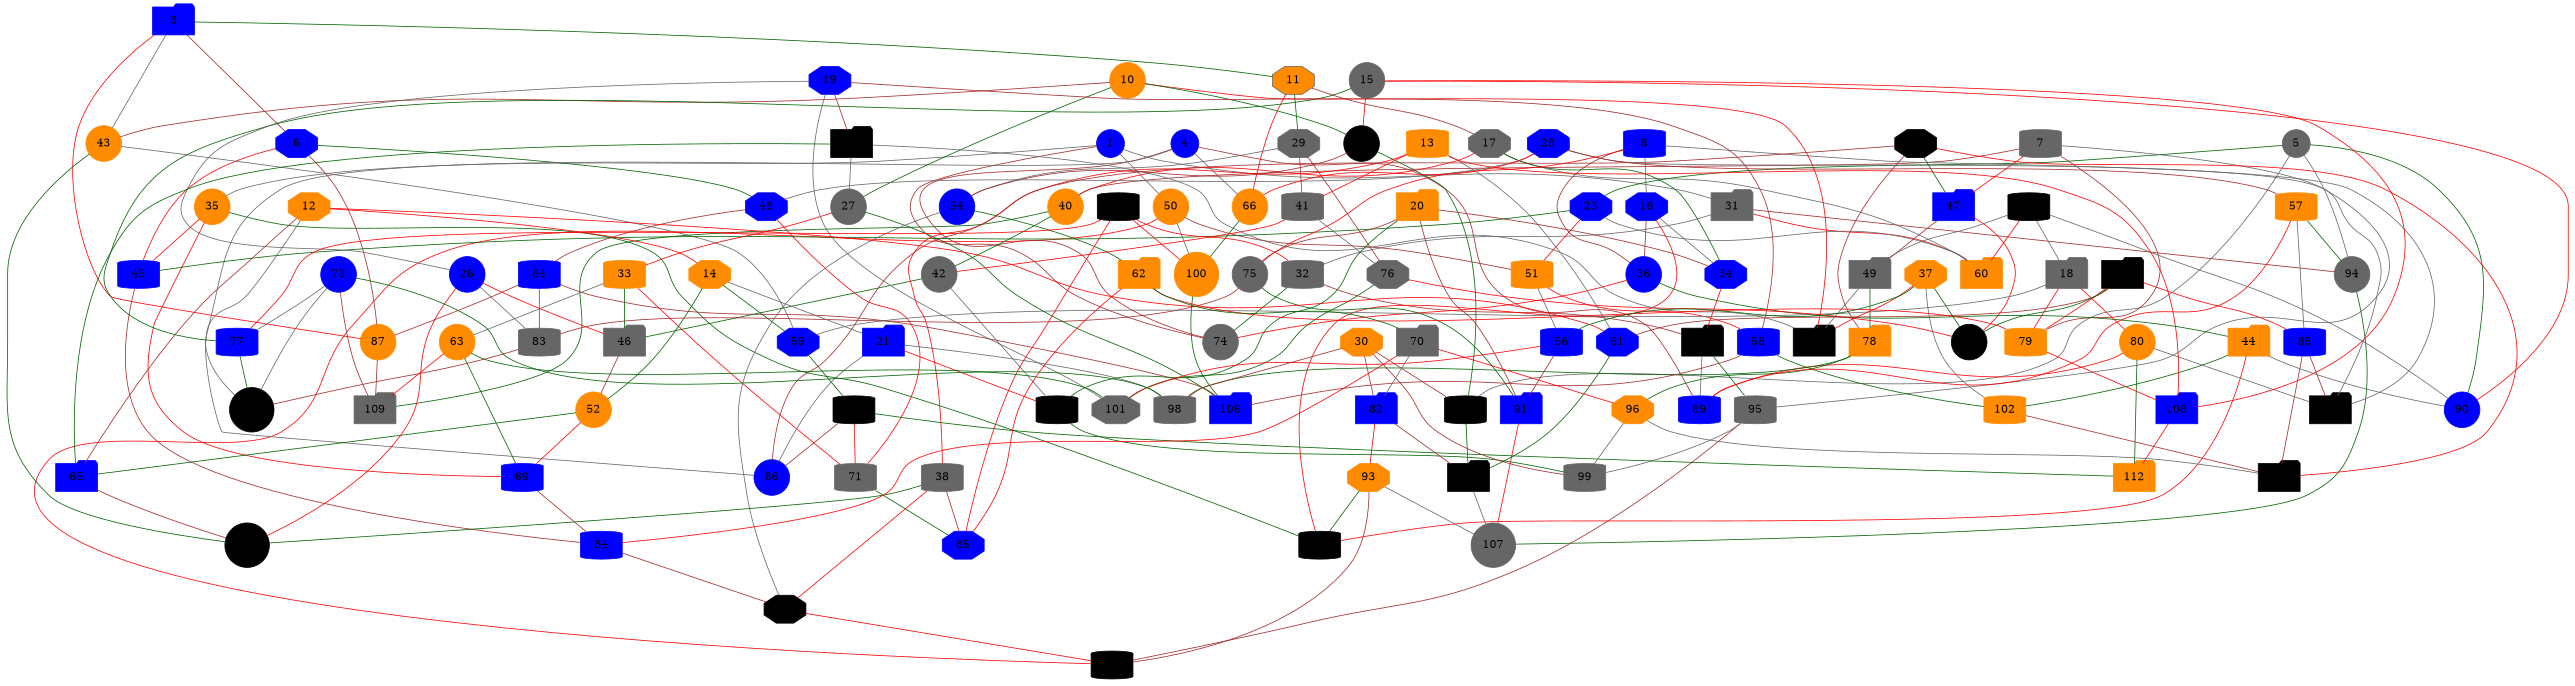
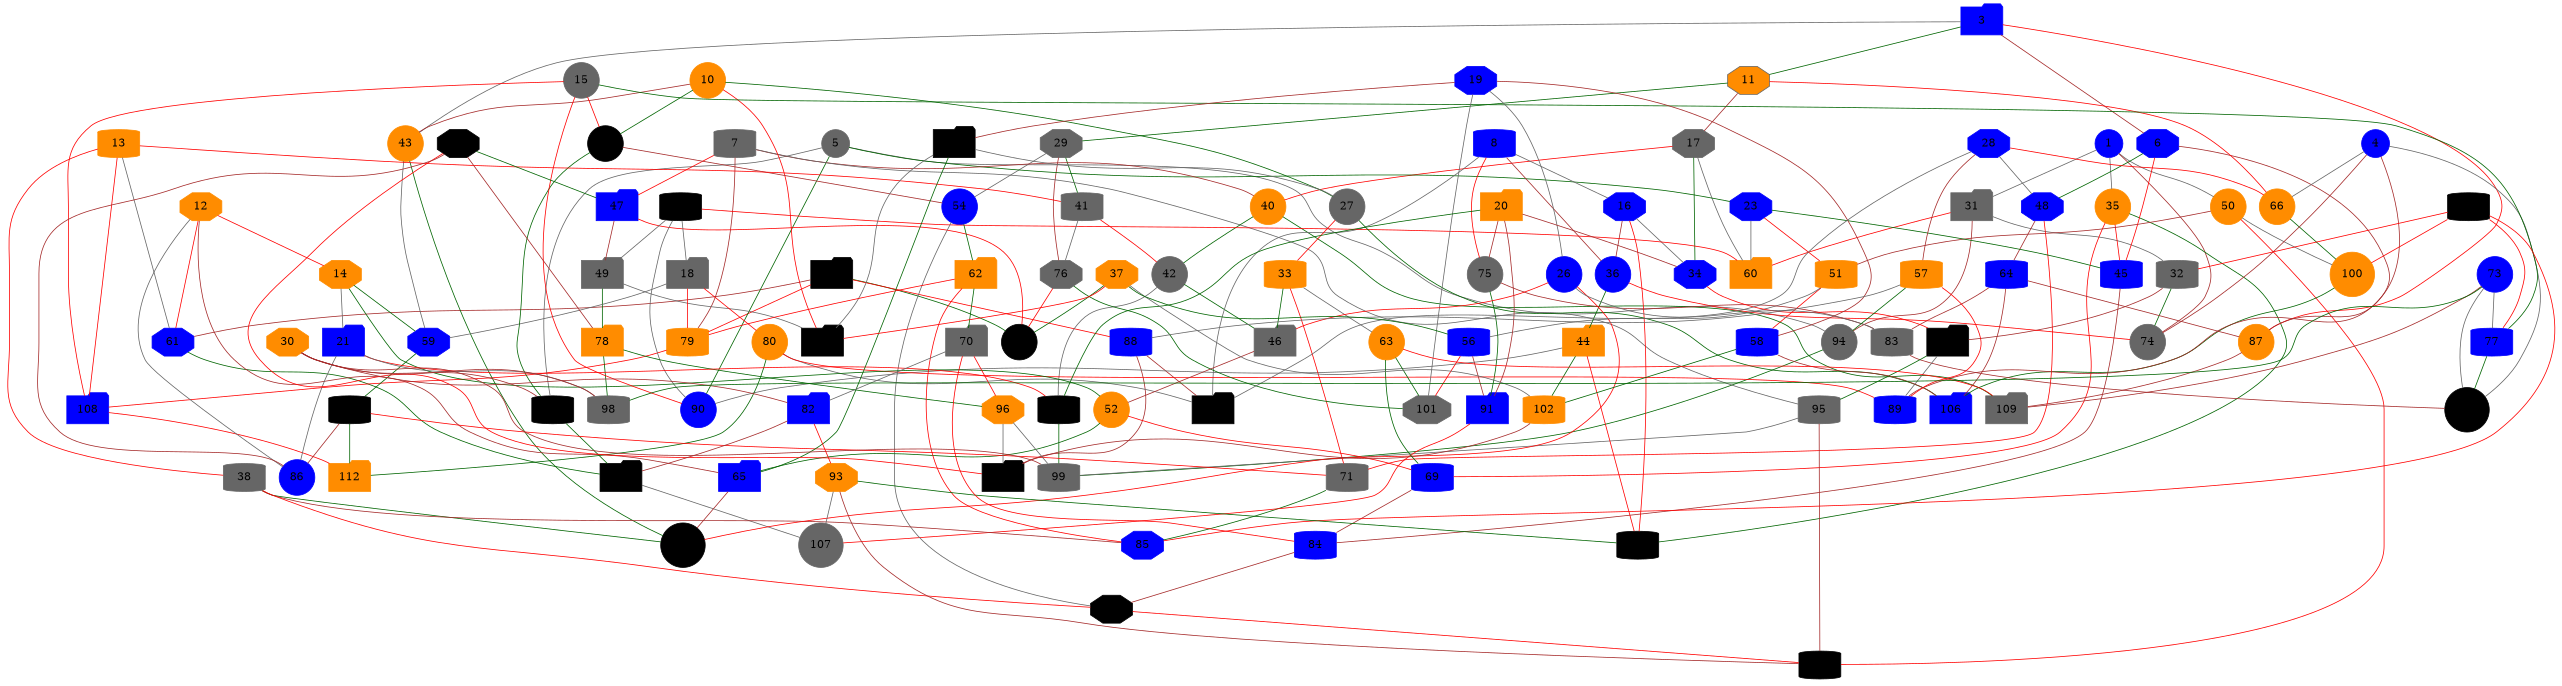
edge "29" -- "41": color brown -> darkgreen
edge "94" -- "107": now "94" -- "99"
